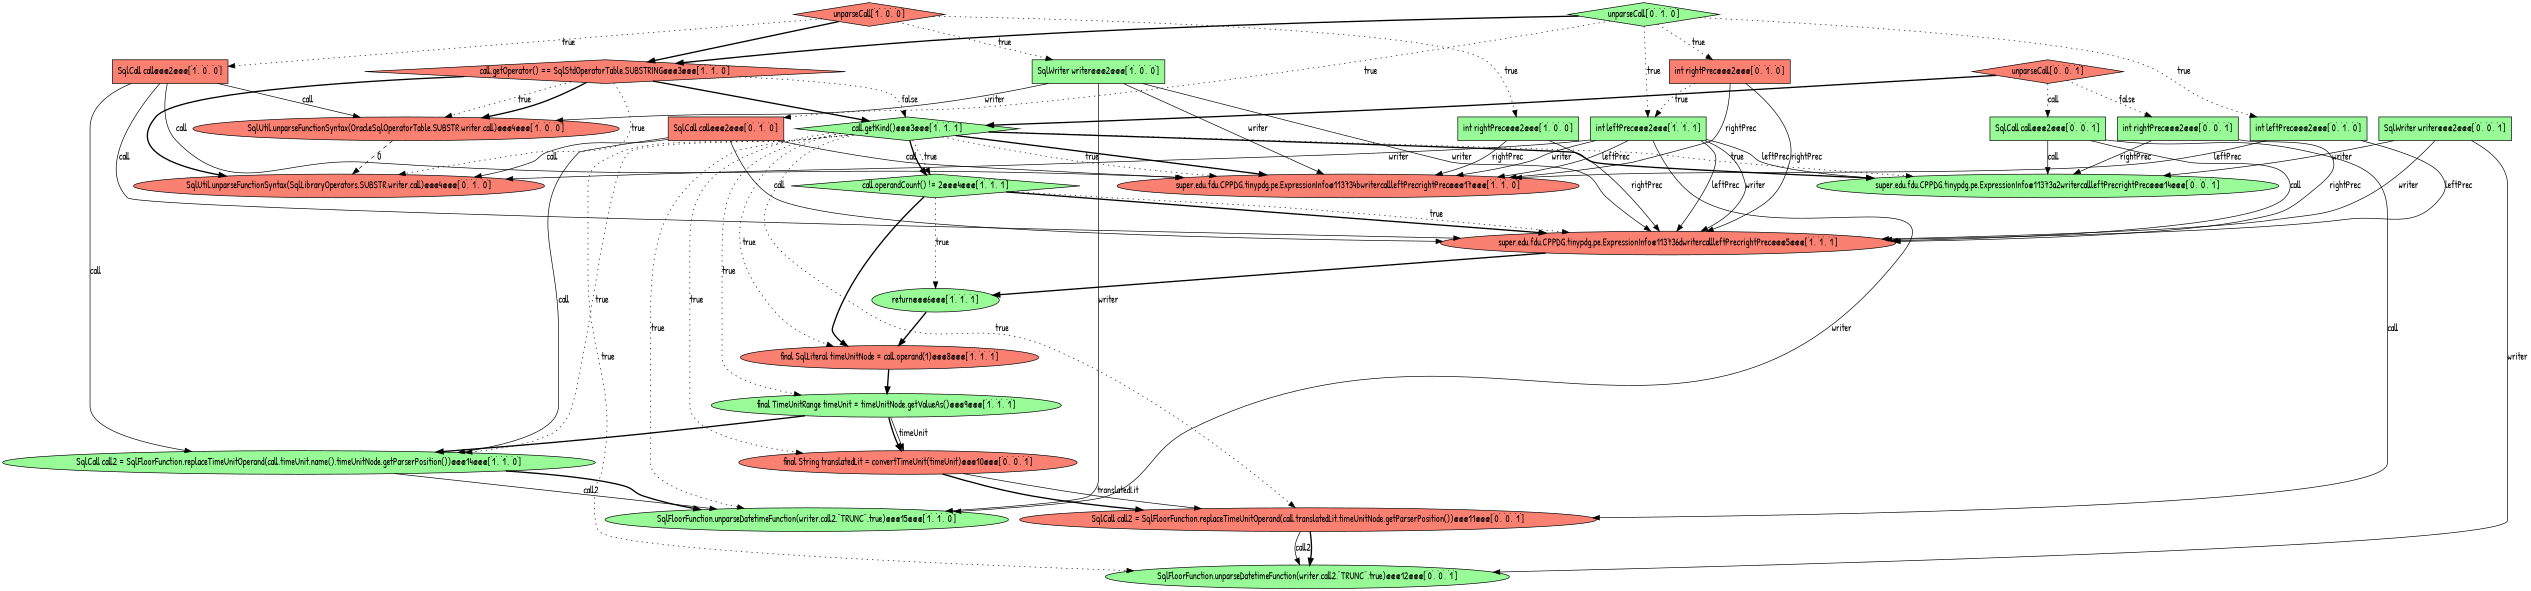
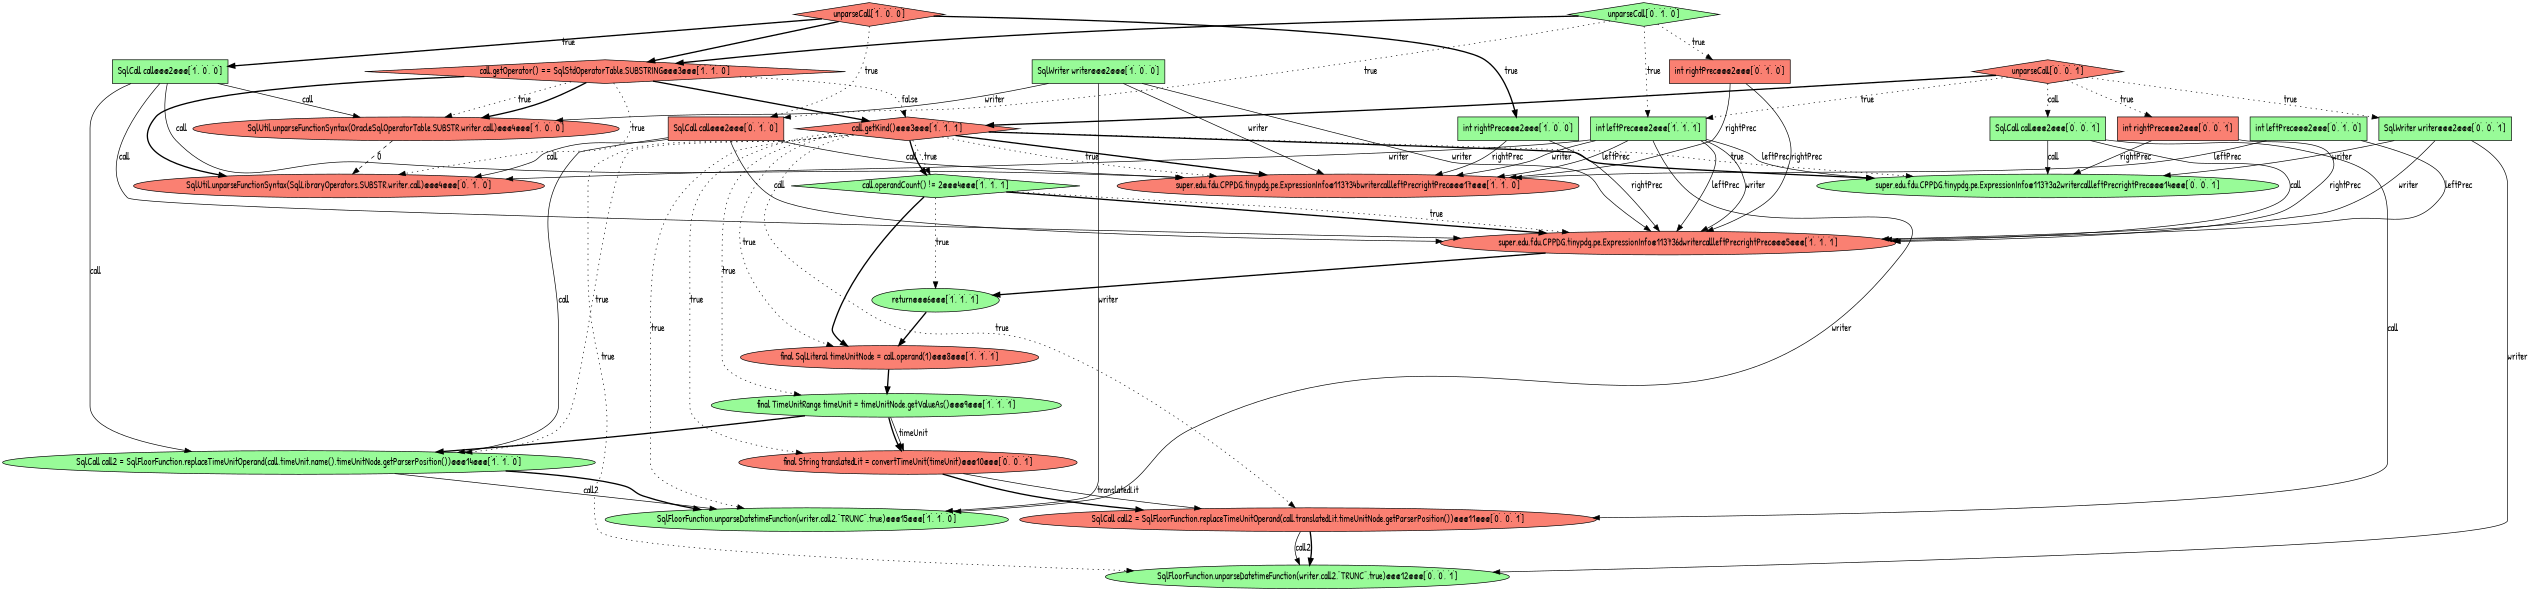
edge "unparseCall['1', '0', '0']" -> "int rightPrec@@@2@@@['1', '0', '0']": style dotted -> bold
edge "unparseCall['0', '1', '0']" -> "int leftPrec@@@2@@@['0', '1', '0']": removed, label "true"
edge "unparseCall['1', '0', '0']" -> "SqlCall call@@@2@@@['1', '0', '0']": style dotted -> bold
edge "unparseCall['1', '0', '0']" -> "SqlWriter writer@@@2@@@['1', '0', '0']": now "unparseCall['1', '0', '0']" -> "SqlCall call@@@2@@@['0', '1', '0']"
node "SqlCall call@@@2@@@['1', '0', '0']": fillcolor salmon -> palegreen
edge "unparseCall['0', '0', '1']" -> "SqlWriter writer@@@2@@@['0', '0', '1']": added, label "true"
edge "int rightPrec@@@2@@@['0', '1', '0']" -> "int leftPrec@@@2@@@['1', '1', '1']": now "unparseCall['0', '0', '1']" -> "int leftPrec@@@2@@@['1', '1', '1']"
edge "unparseCall['0', '0', '1']" -> "int rightPrec@@@2@@@['0', '0', '1']": label "false" -> "true"
node "call.getKind()@@@3@@@['1', '1', '1']": fillcolor palegreen -> salmon
node "int rightPrec@@@2@@@['0', '0', '1']": fillcolor palegreen -> salmon
